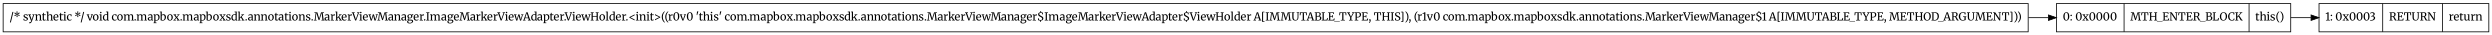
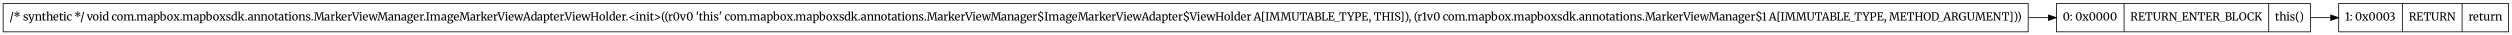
node "0: 0x0000": text "MTH_ENTER_BLOCK" -> "RETURN_ENTER_BLOCK"
